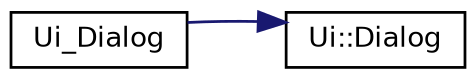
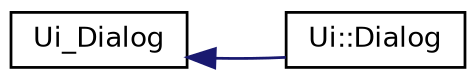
edge "Ui_Dialog" -> "Ui::Dialog": reversed
